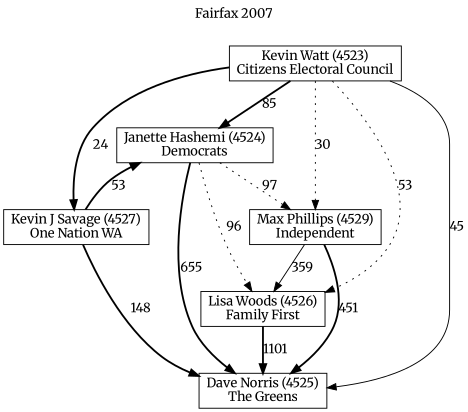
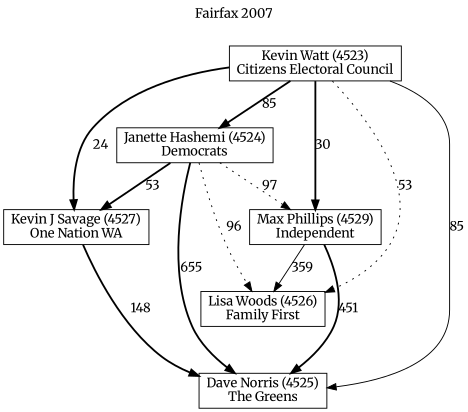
edge "Kevin Watt (4523) Citizens Electoral Council" -> "Max Phillips (4529) Independent": style dotted -> bold
edge "Kevin J Savage (4527) One Nation WA" -> "Janette Hashemi (4524) Democrats": reversed
edge "Kevin Watt (4523) Citizens Electoral Council" -> "Dave Norris (4525) The Greens": label "45" -> "85"
edge "Lisa Woods (4526) Family First" -> "Dave Norris (4525) The Greens": removed, label "1101"
